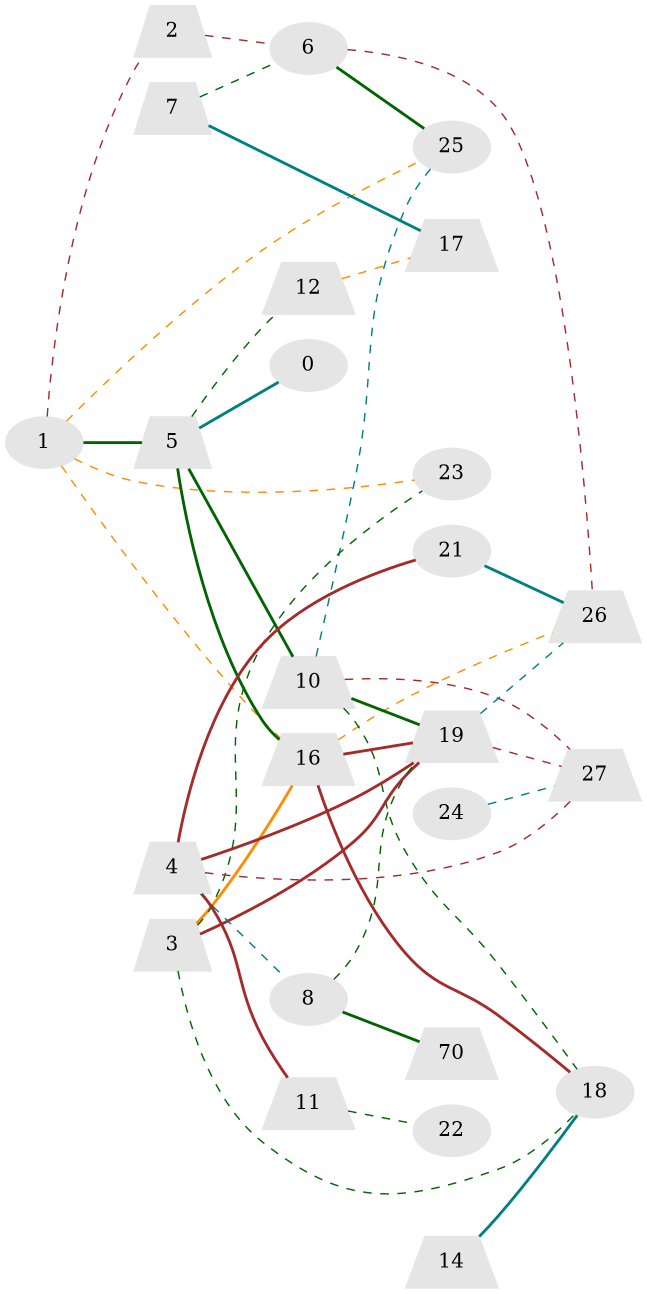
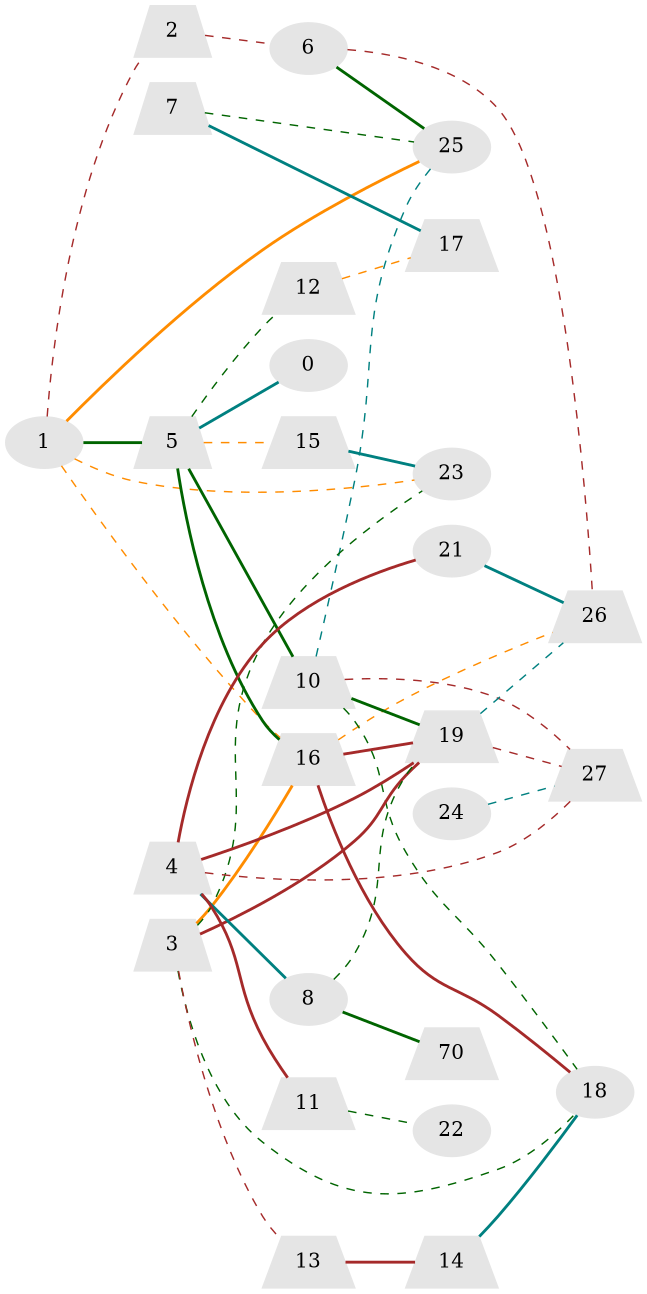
edge "6" -- "7": now "25" -- "7"
edge "25" -- "1": style dashed -> bold
node "15": added
edge "4" -- "8": style dashed -> bold
node "13": added
